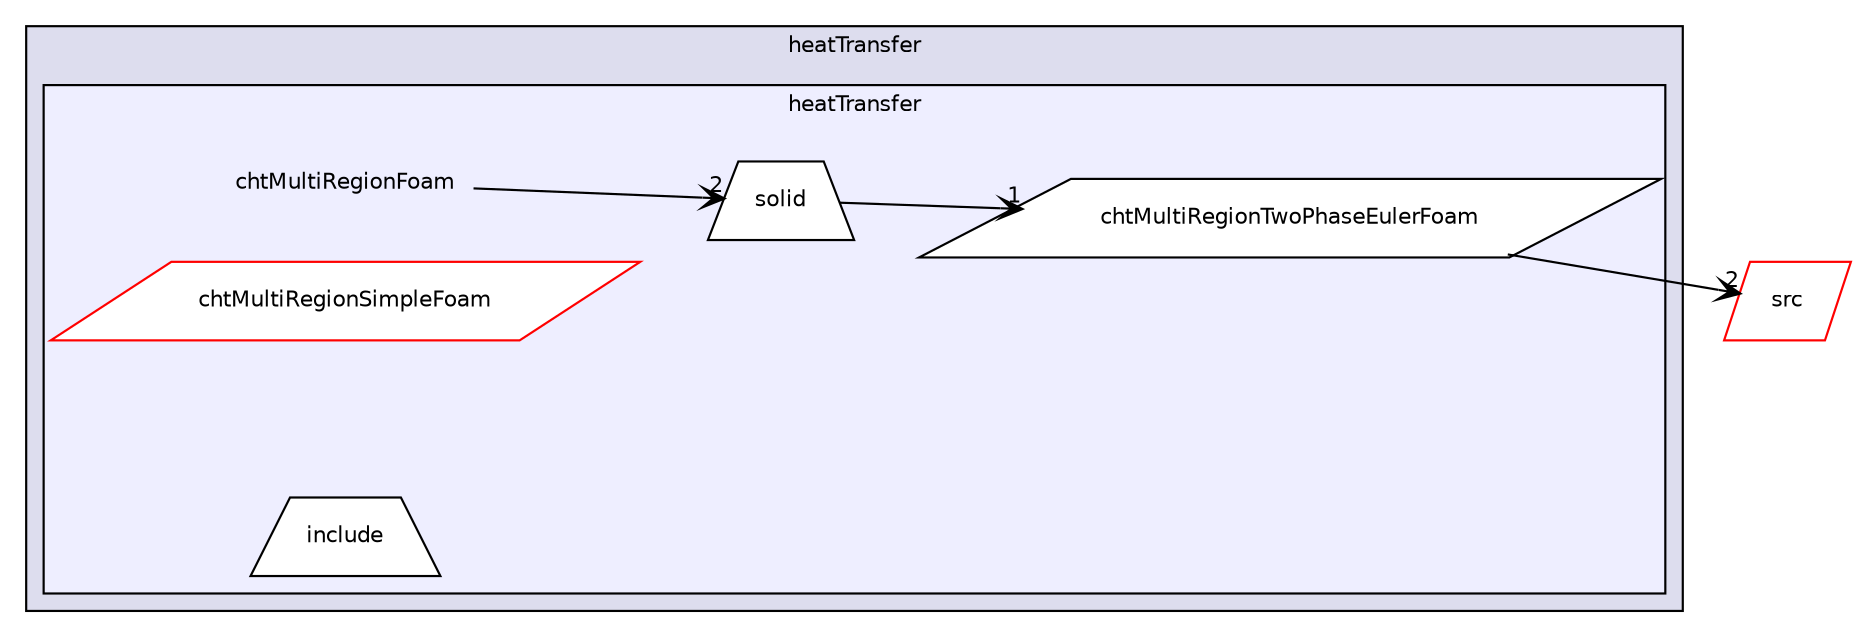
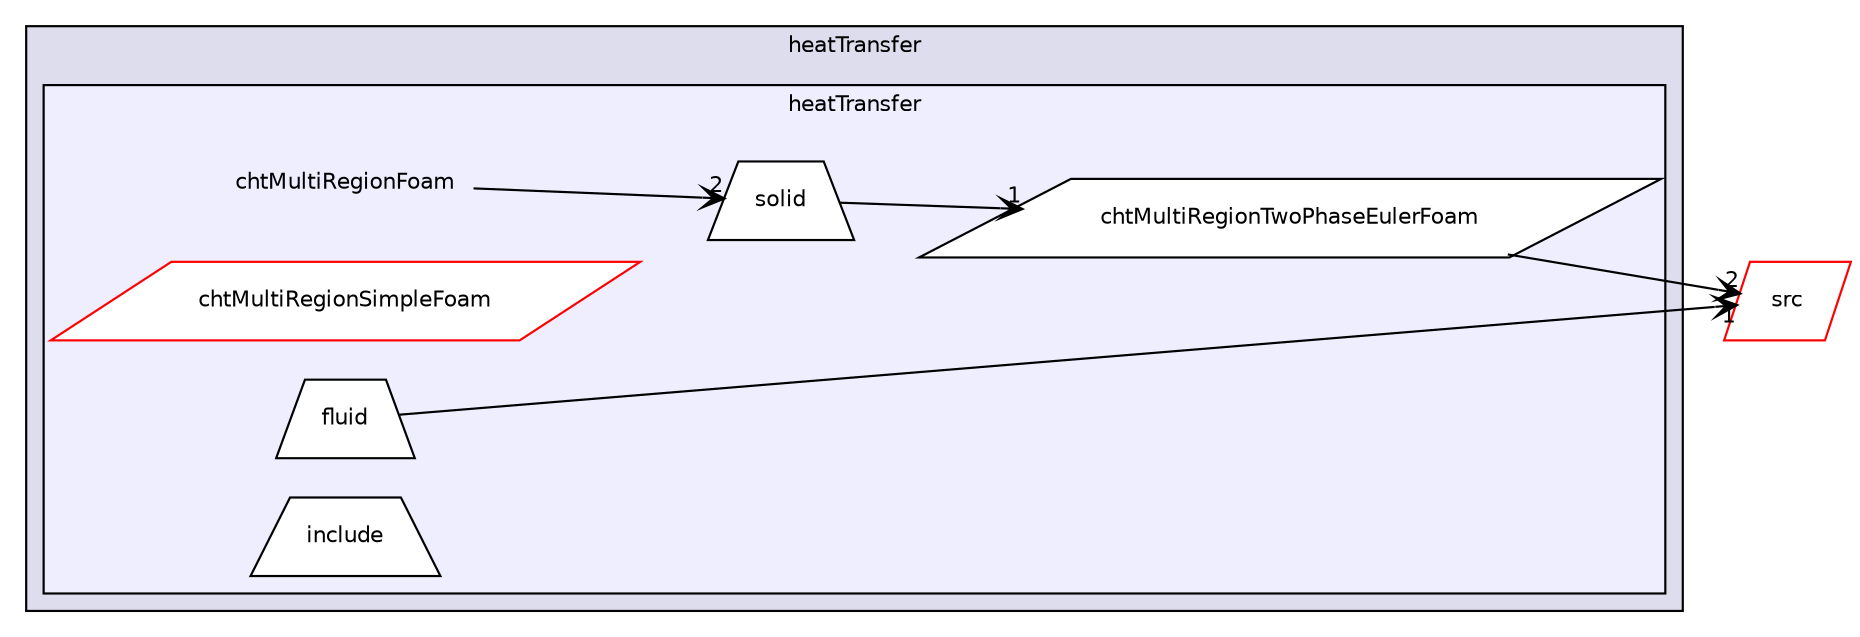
node "fluid": added
